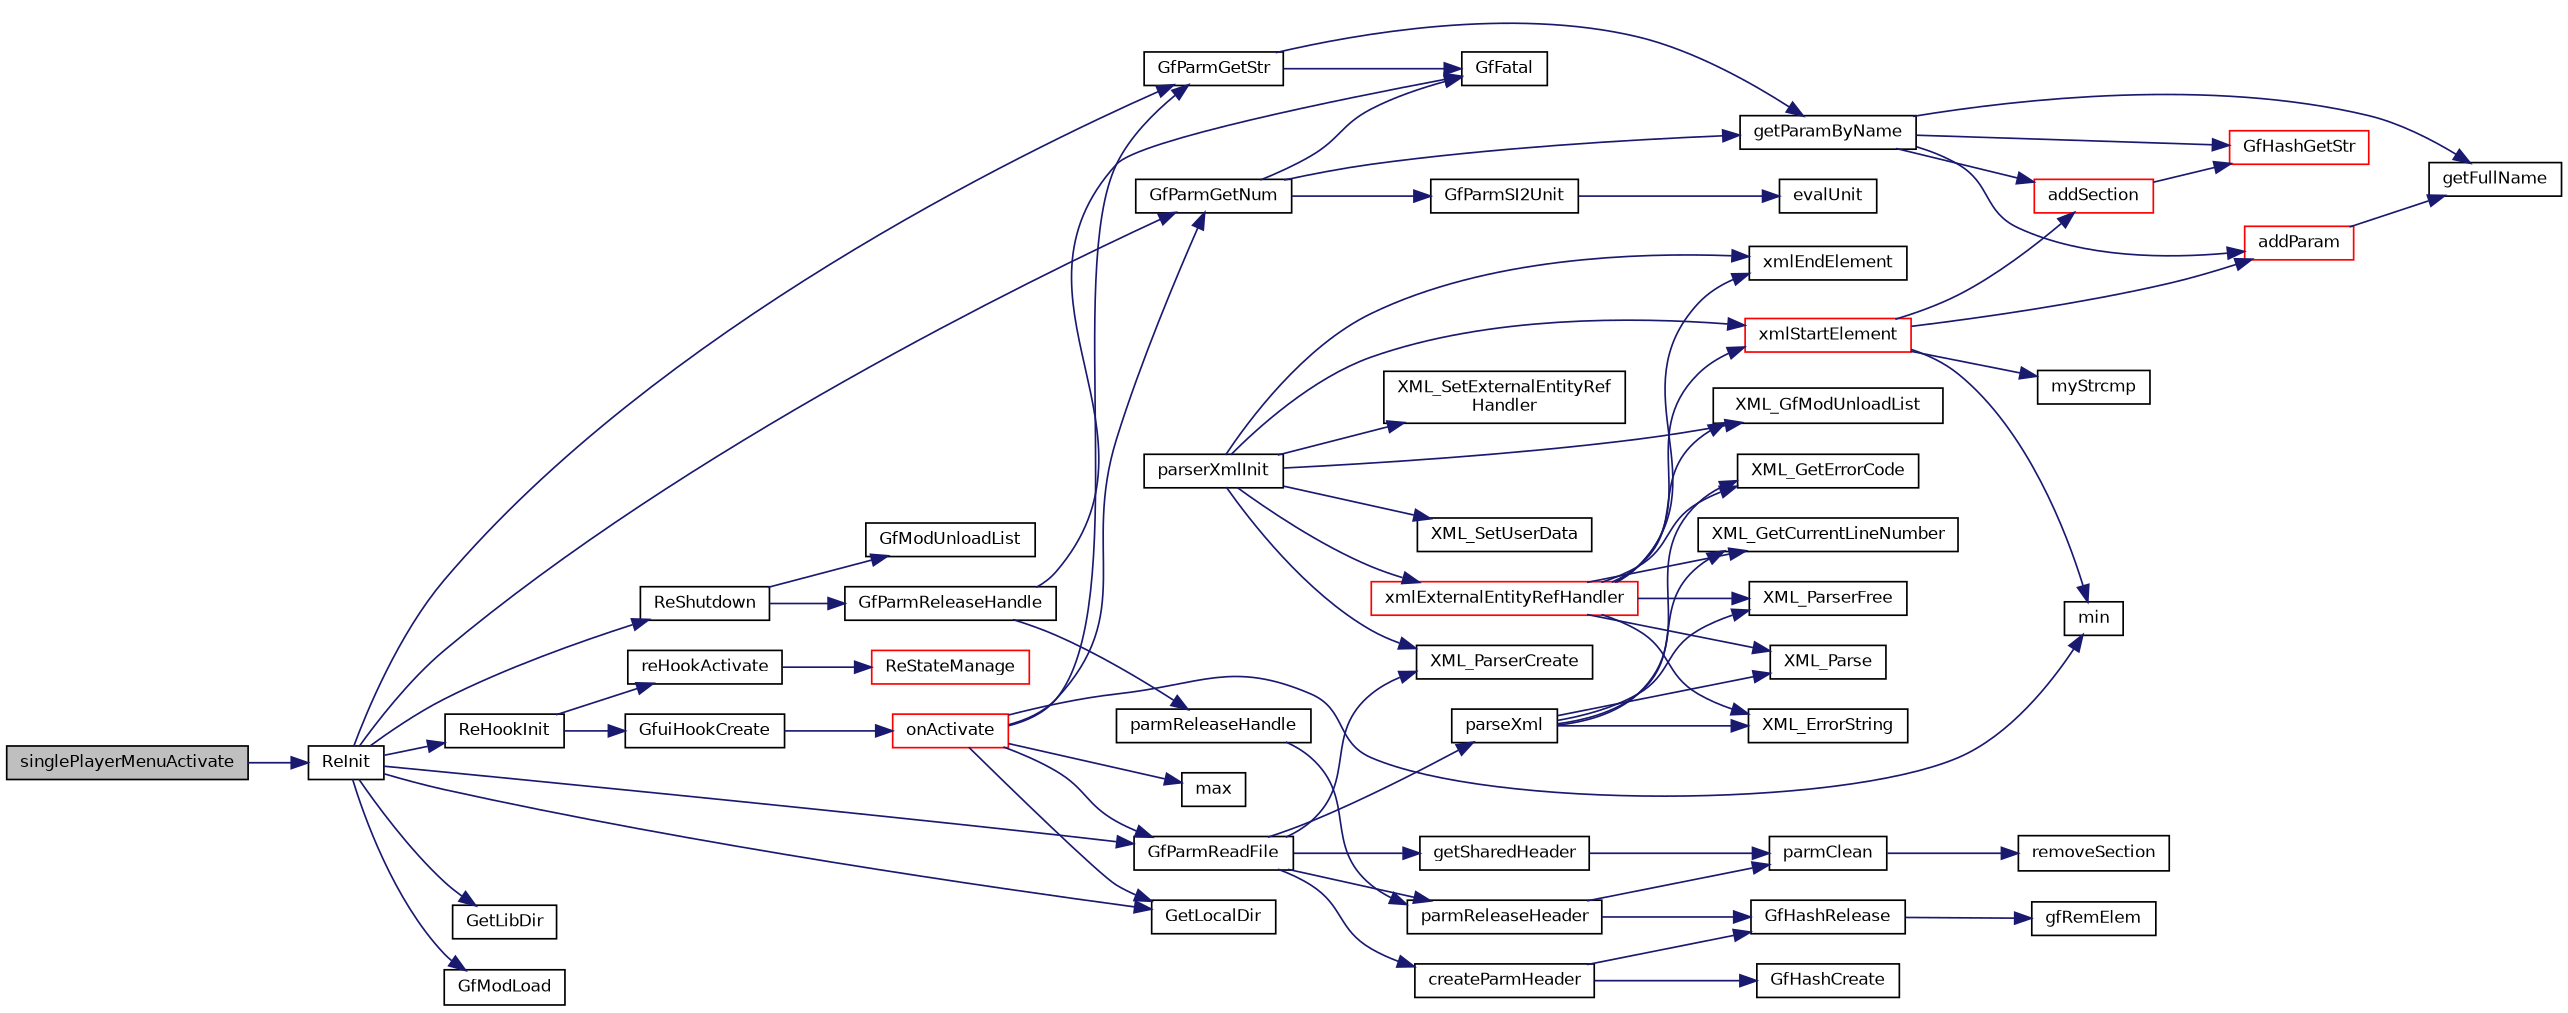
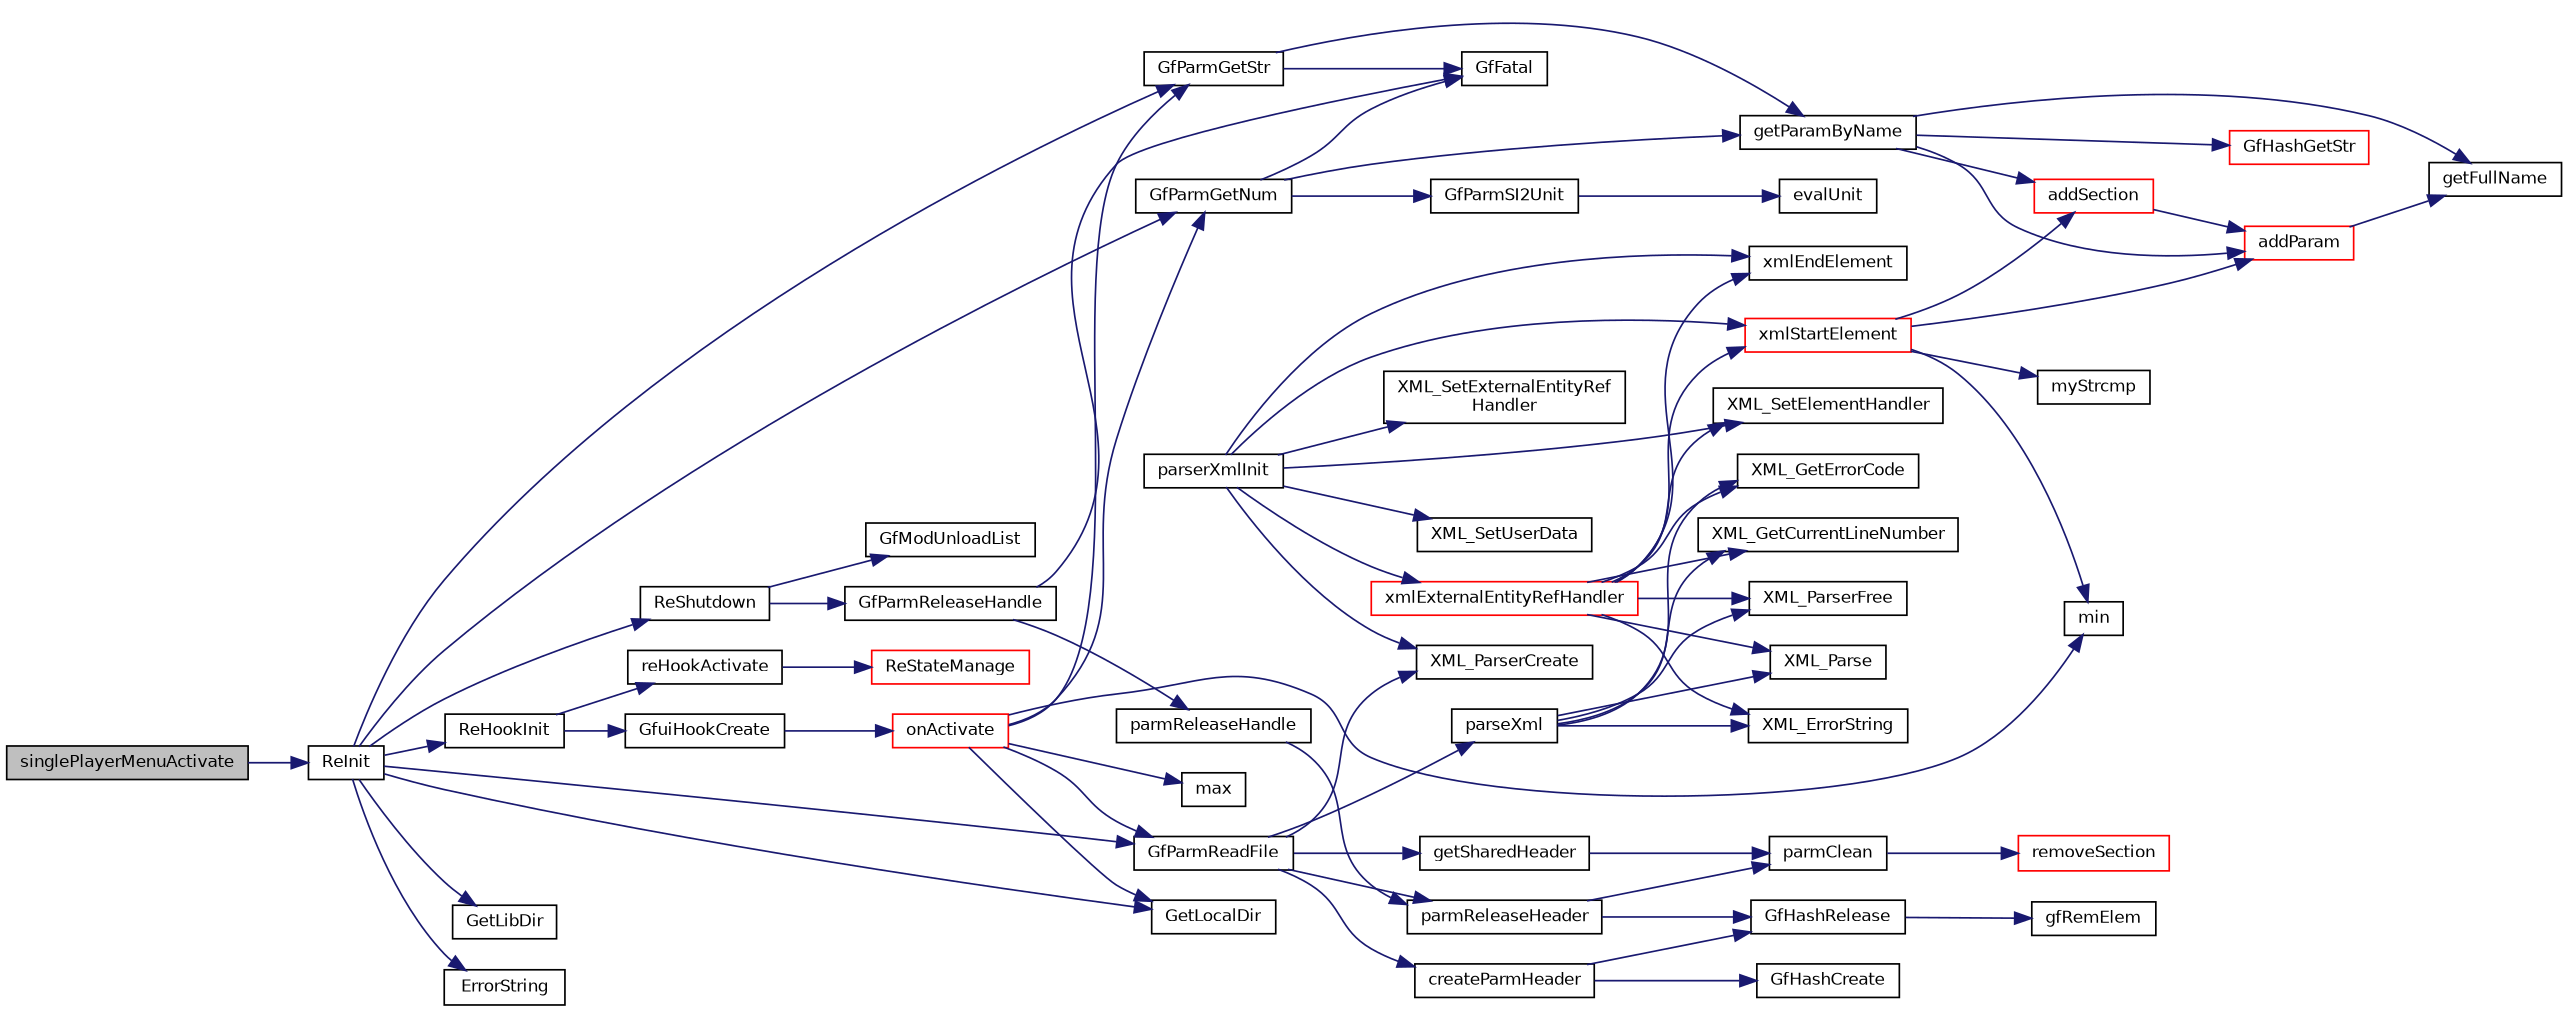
edge "addSection" -> "GfHashGetStr": now "addSection" -> "addParam"
node "XML_GfModUnloadList": label "XML_GfModUnloadList" -> "XML_SetElementHandler"
node "removeSection": color black -> red
node "GfModLoad": label "GfModLoad" -> "ErrorString"
